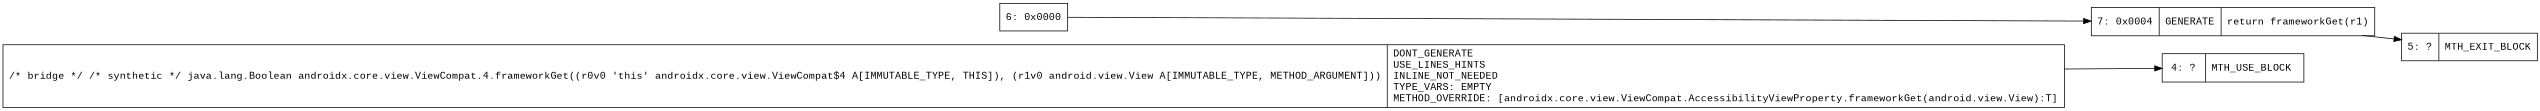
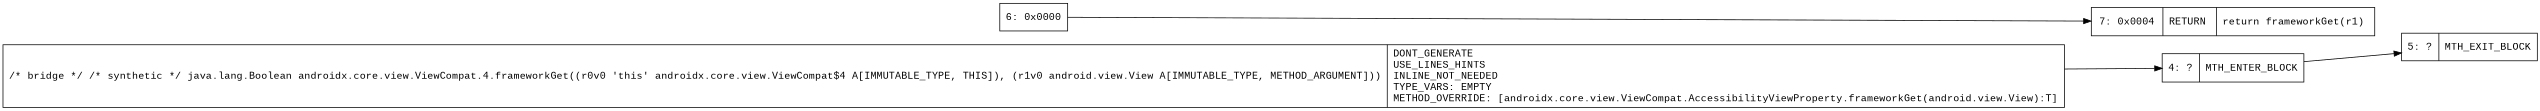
node "7: 0x0004": text "GENERATE" -> "RETURN"
edge "7: 0x0004" -> "5: ?": now "4: ?" -> "5: ?"
node "4: ?": text "MTH_USE_BLOCK" -> "MTH_ENTER_BLOCK"
